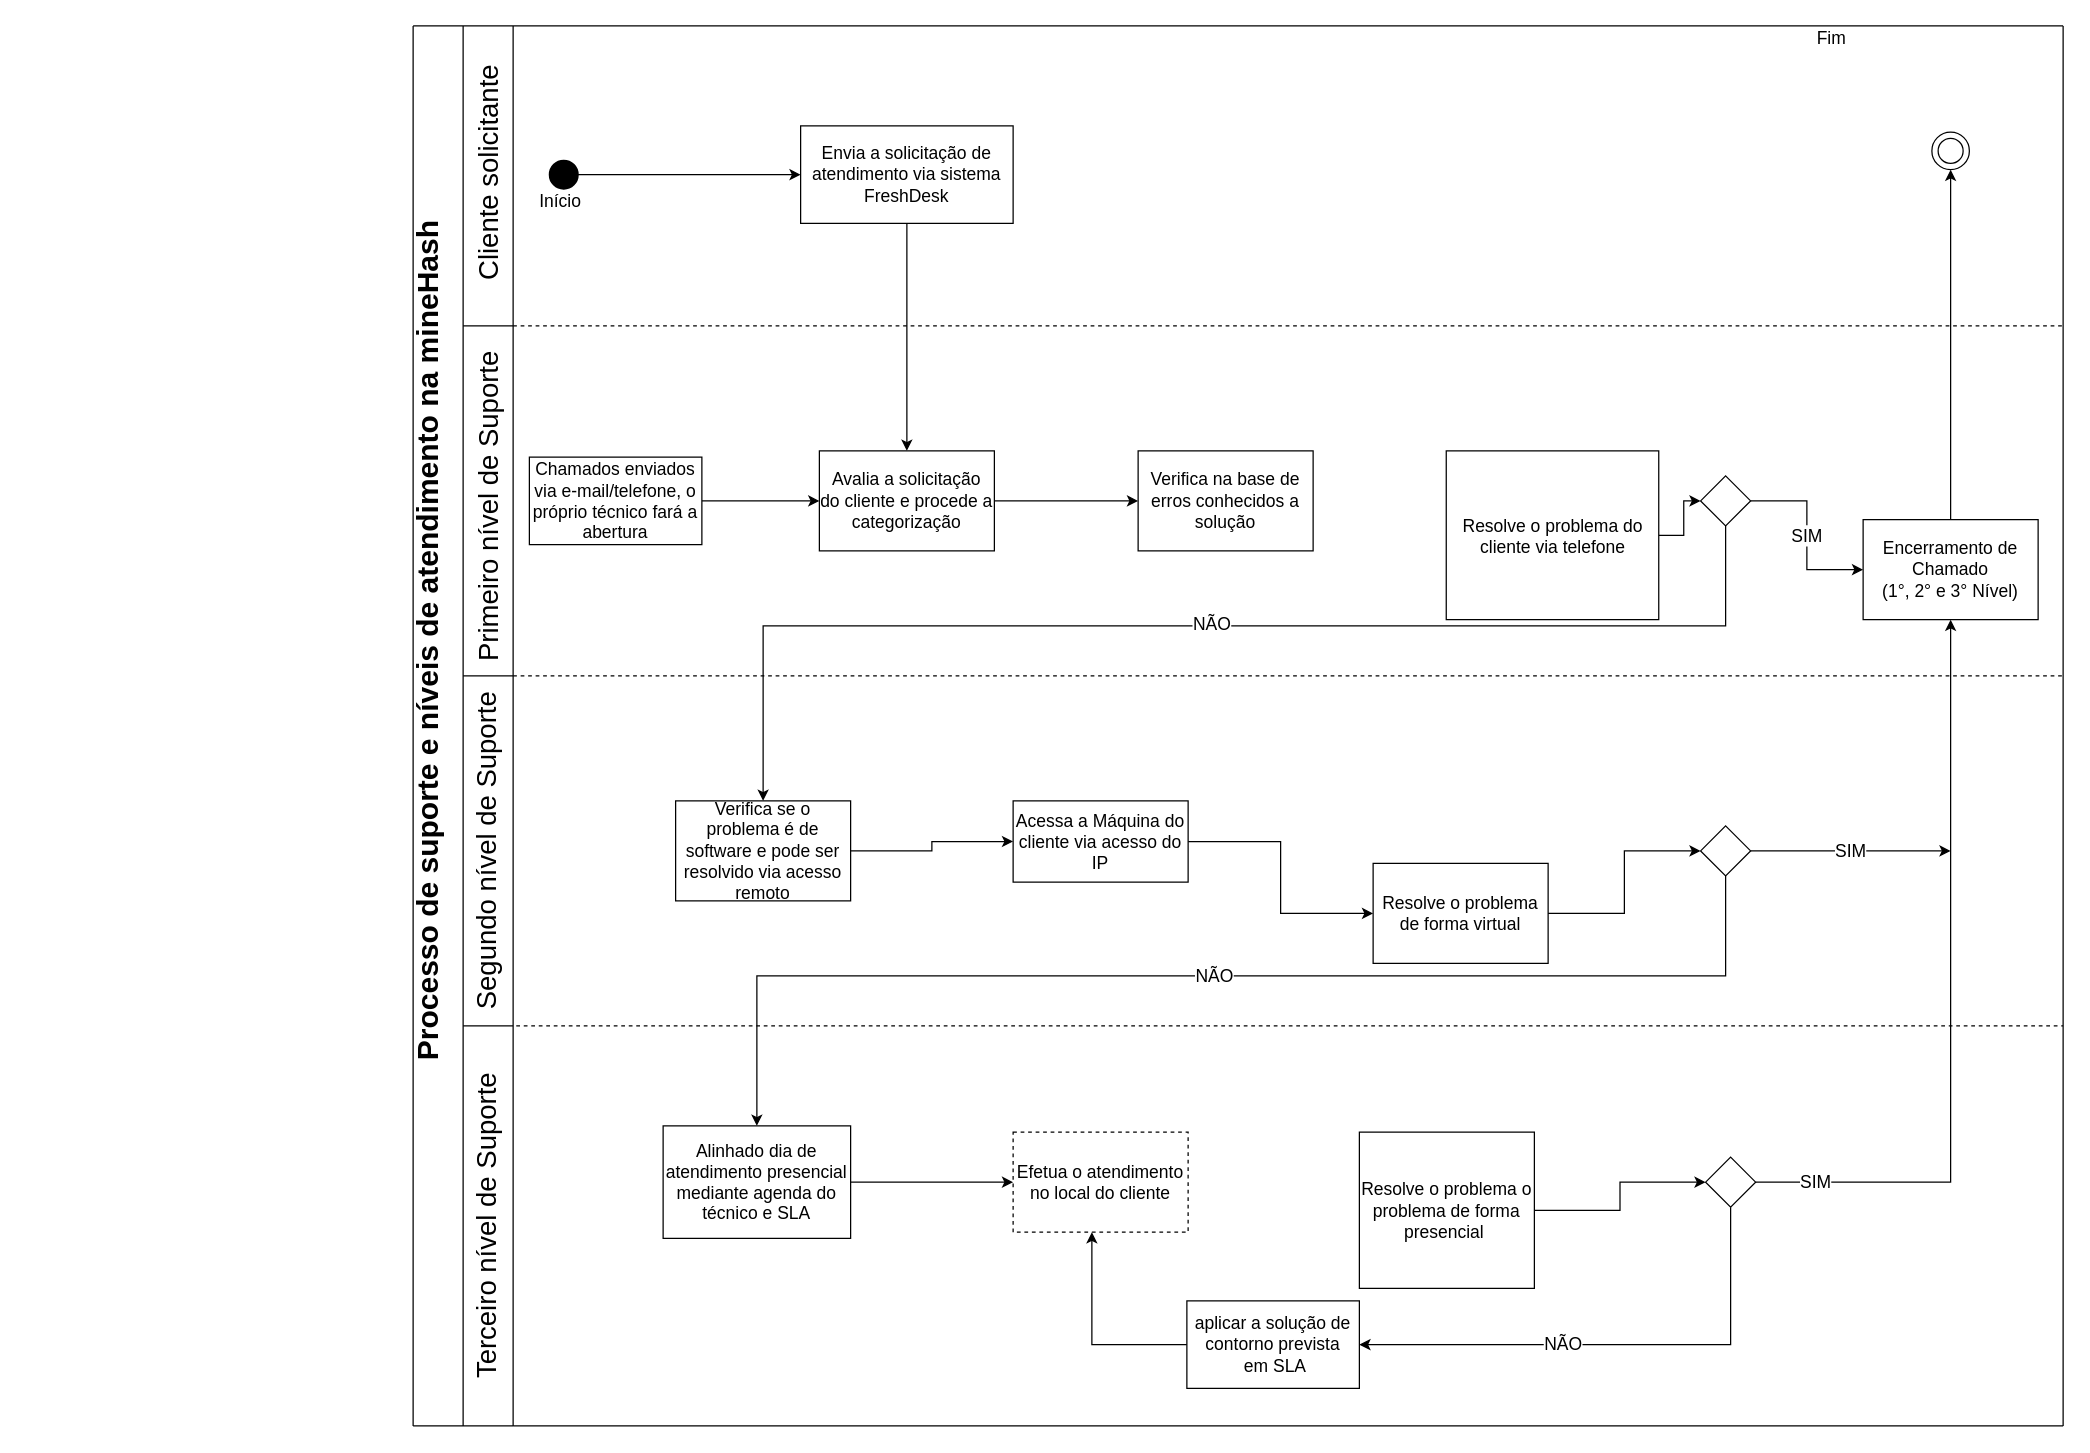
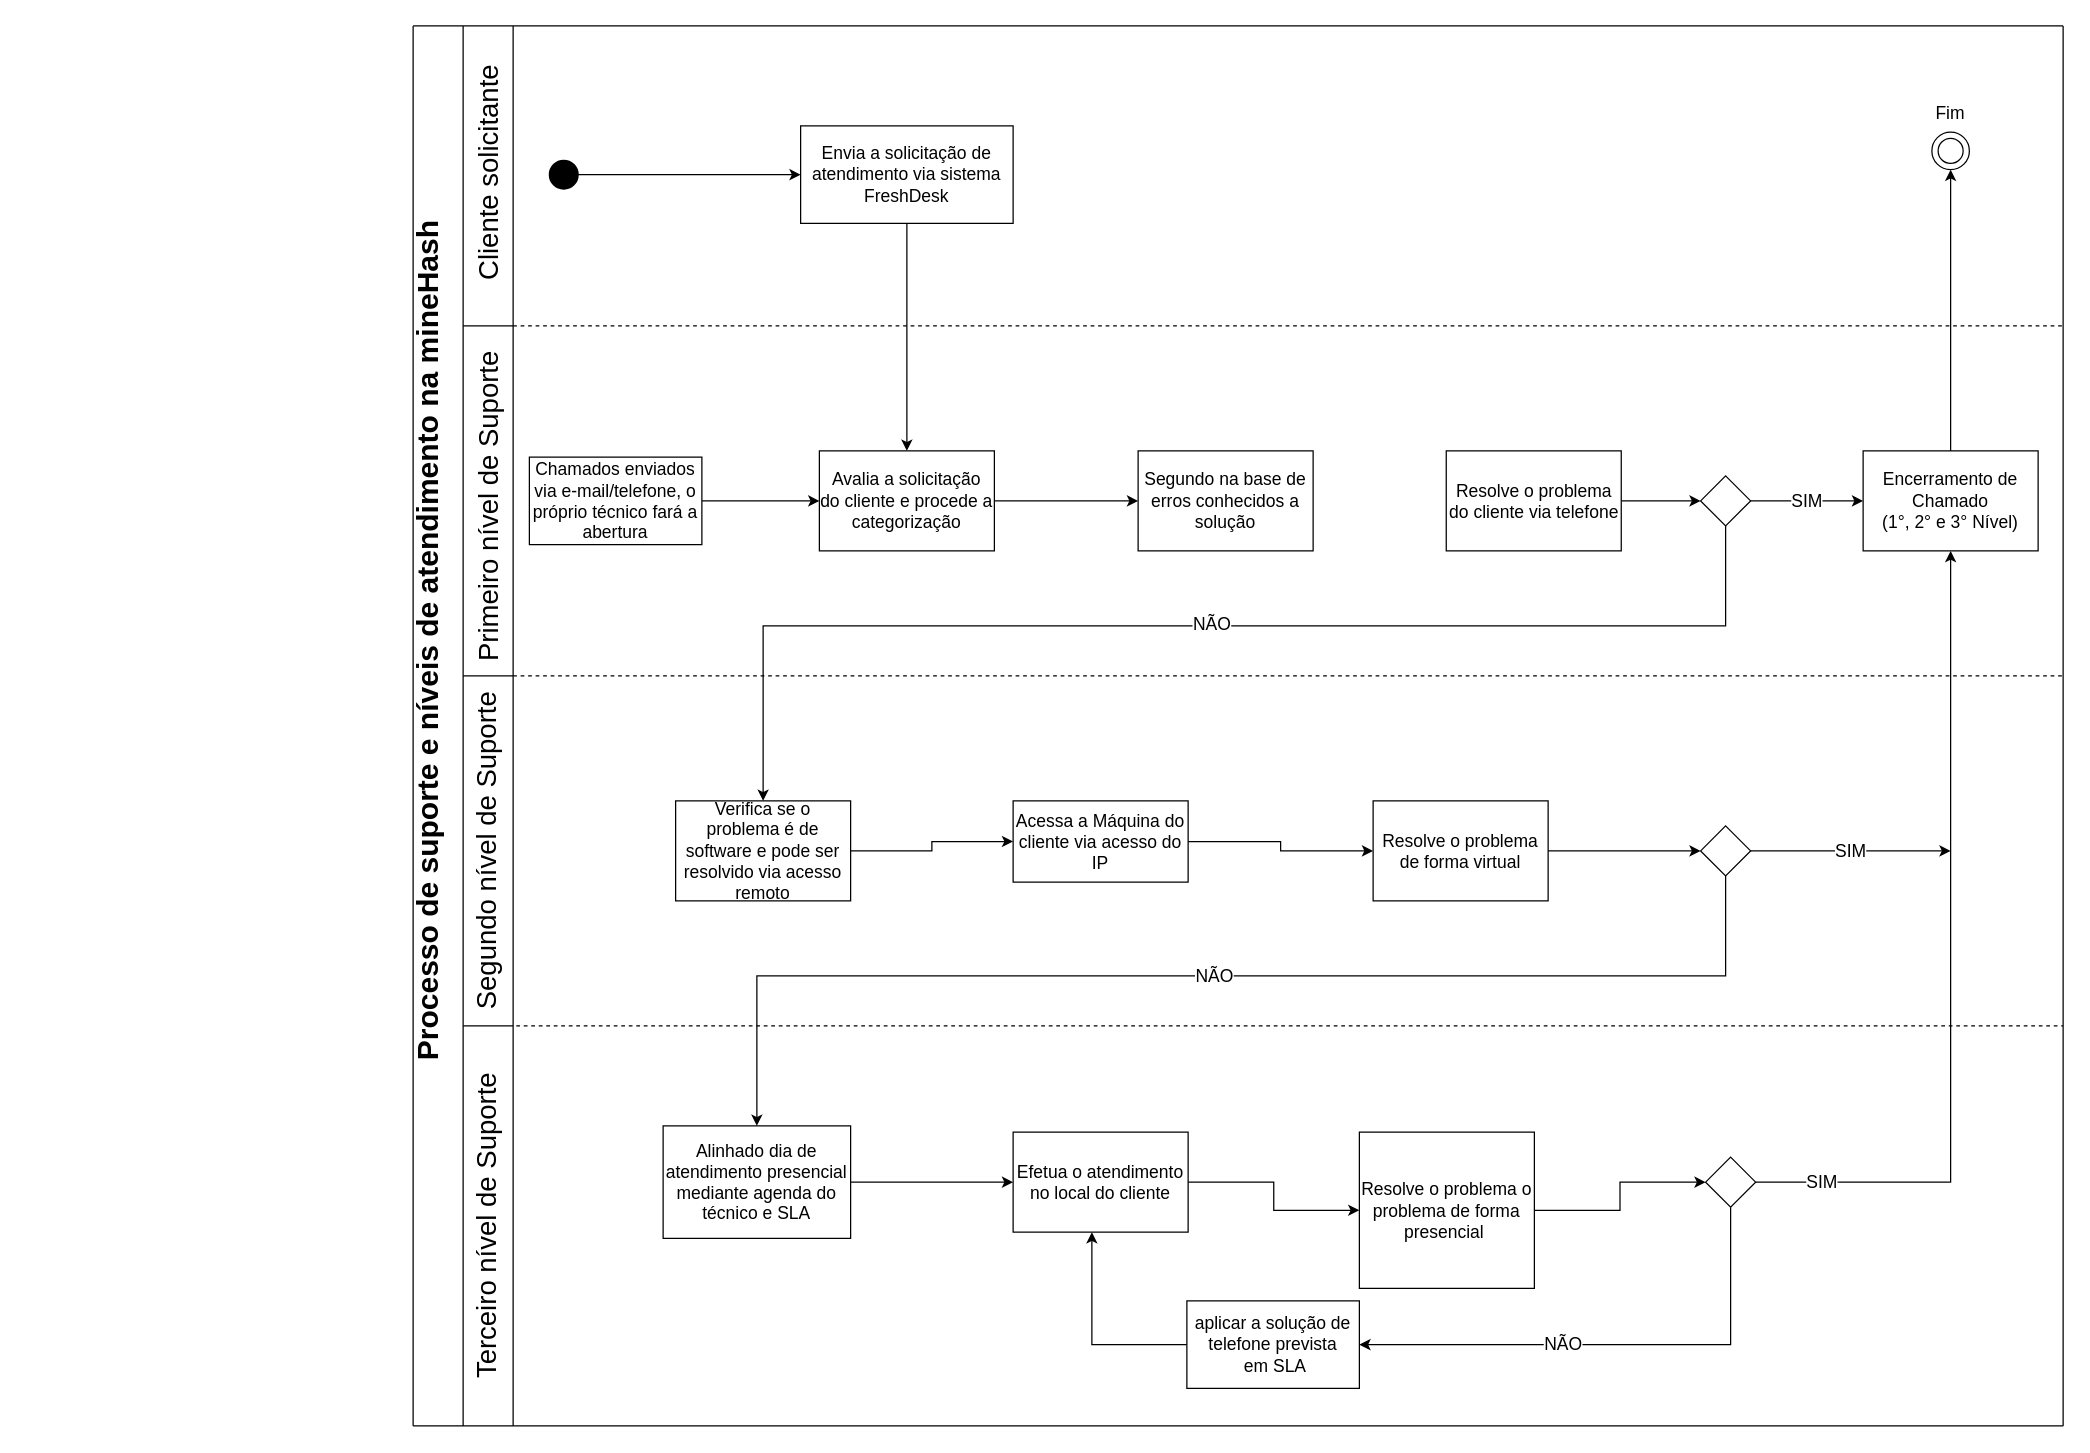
node "Fim": moved (1832, 38) -> (1951, 113)
node "Início": removed
node "Verifica na base de erros conhecidos a solução": label "Verifica na base de erros conhecidos a solução" -> "Segundo na base de erros conhecidos a solução"
node "Resolve o problema do cliente via telefone": size 213x169 -> 175x100
node "Encerramento de Chamado (1°, 2° e 3° Nível)": moved (1951, 569) -> (1951, 501)
node "Resolve o problema de forma virtual": moved (1461, 913) -> (1461, 851)
node "Efetua o atendimento no local do cliente": style dashed -> solid
edge "Efetua o atendimento no local do cliente" -> "Resolve o problema o problema de forma presencial": added
node "aplicar a solução de contorno prevista em SLA": label "aplicar a solução de contorno prevista em SLA" -> "aplicar a solução de telefone prevista em SLA"
